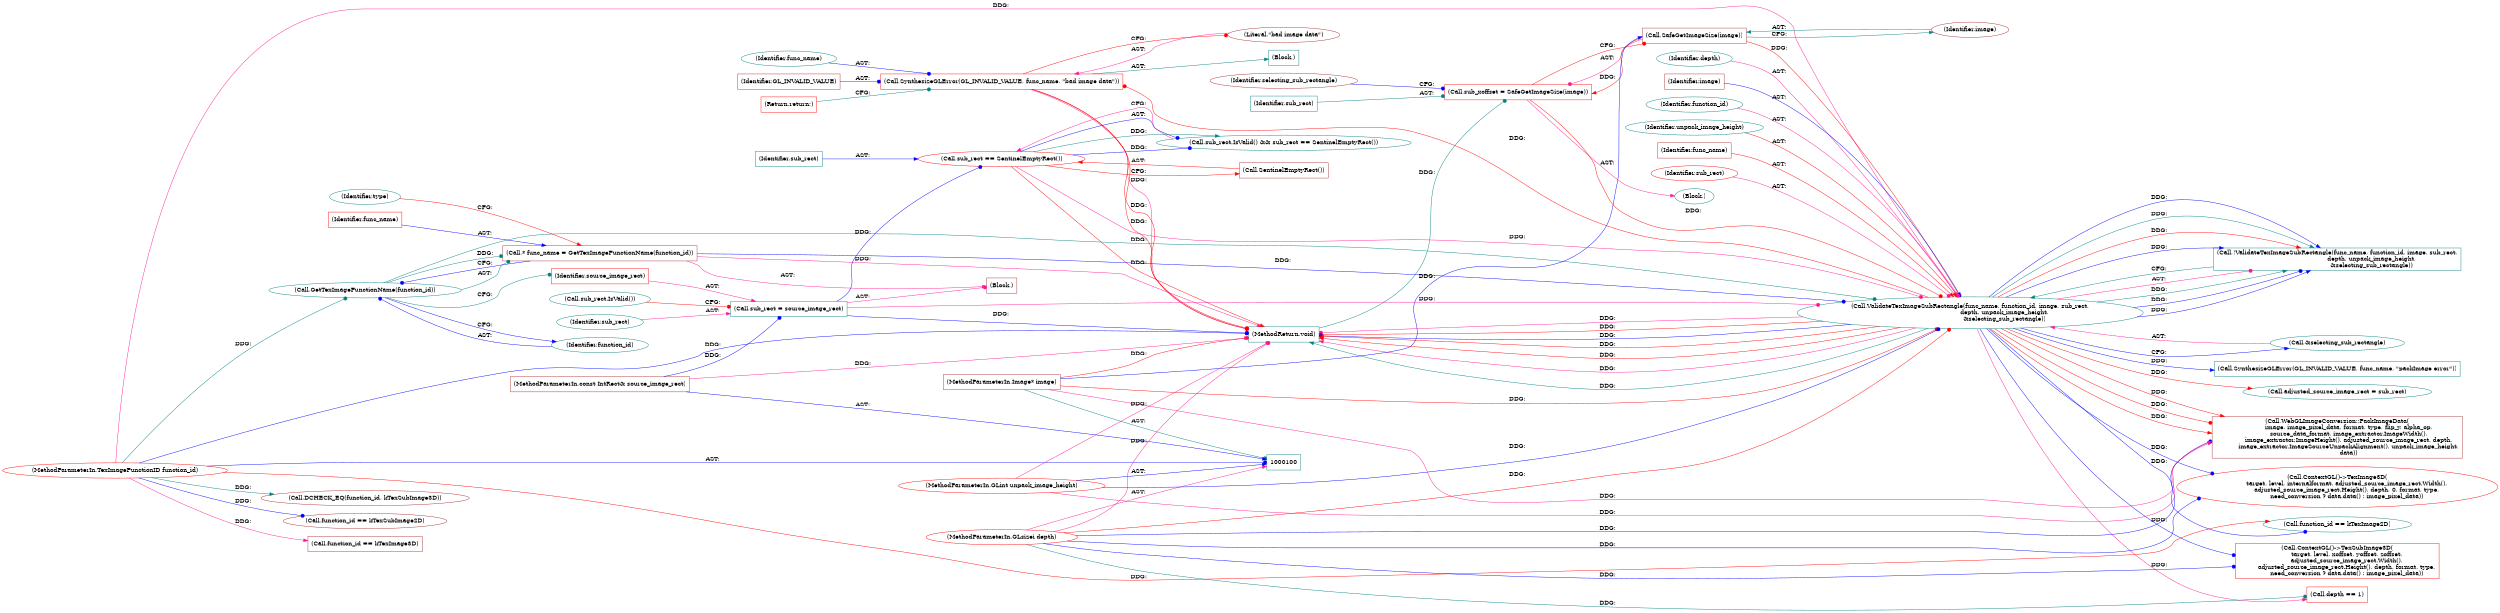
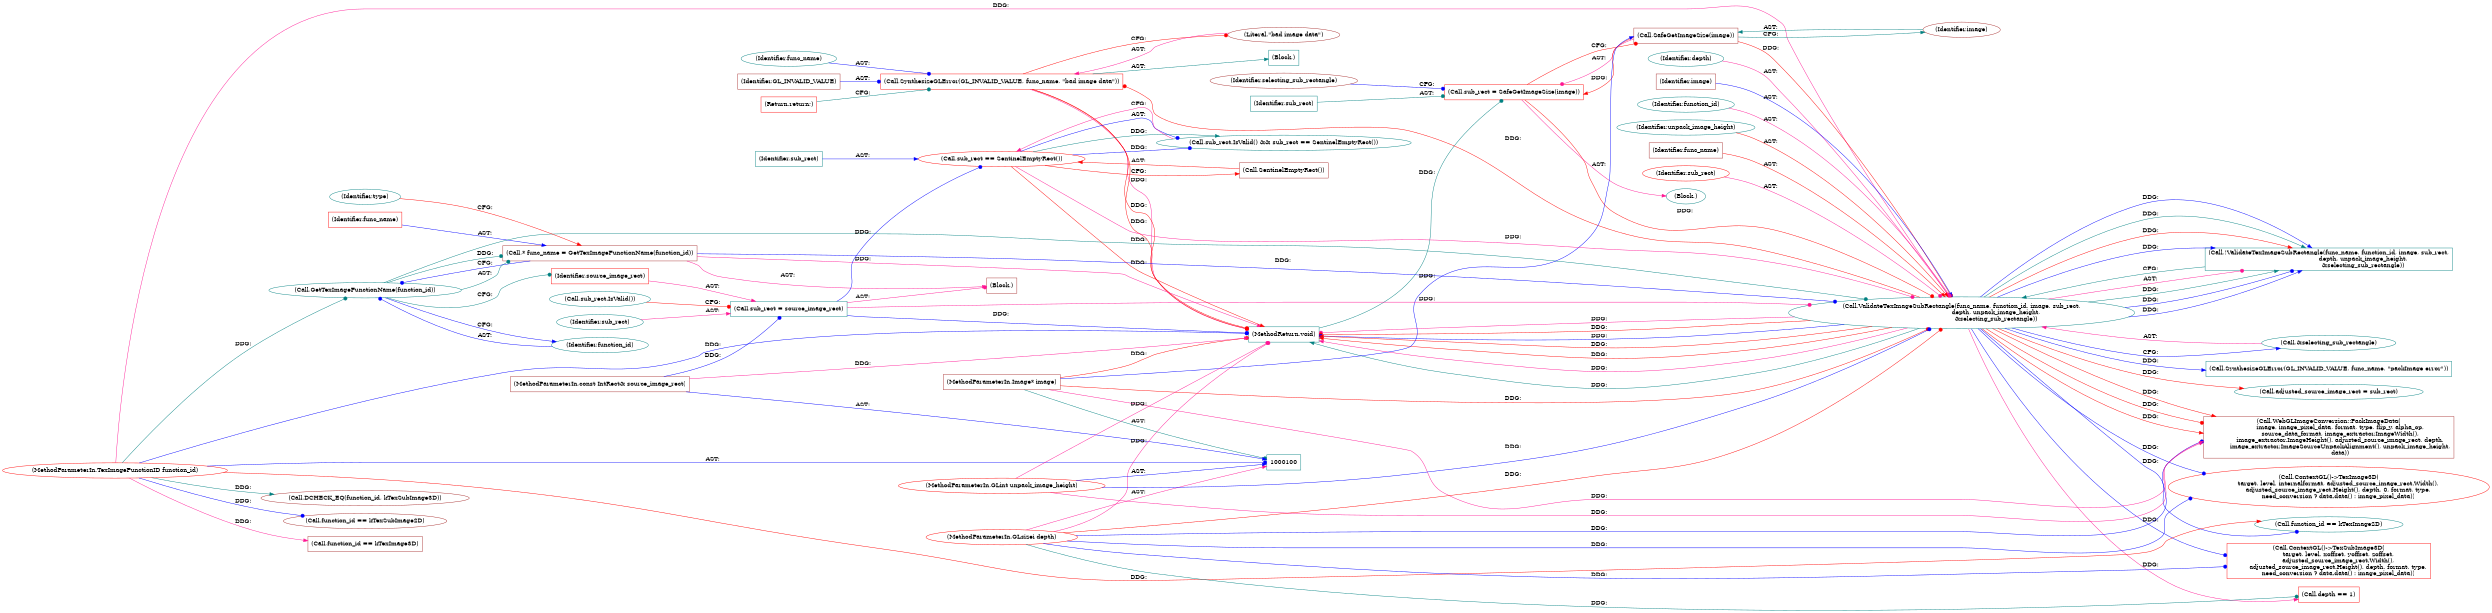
node "(Call,sub_xoffset = SafeGetImageSize(image))": label "(Call,sub_xoffset = SafeGetImageSize(image))" -> "(Call,sub_rect = SafeGetImageSize(image))"
